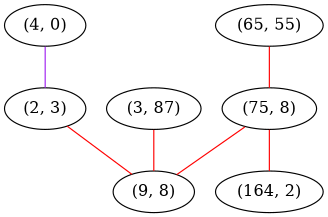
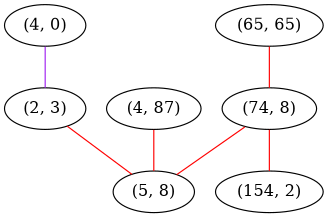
node "(65, 55)": label "(65, 55)" -> "(65, 65)"
node "(3, 87)": label "(3, 87)" -> "(4, 87)"
node "(75, 8)": label "(75, 8)" -> "(74, 8)"
node "(9, 8)": label "(9, 8)" -> "(5, 8)"
node "(164, 2)": label "(164, 2)" -> "(154, 2)"
